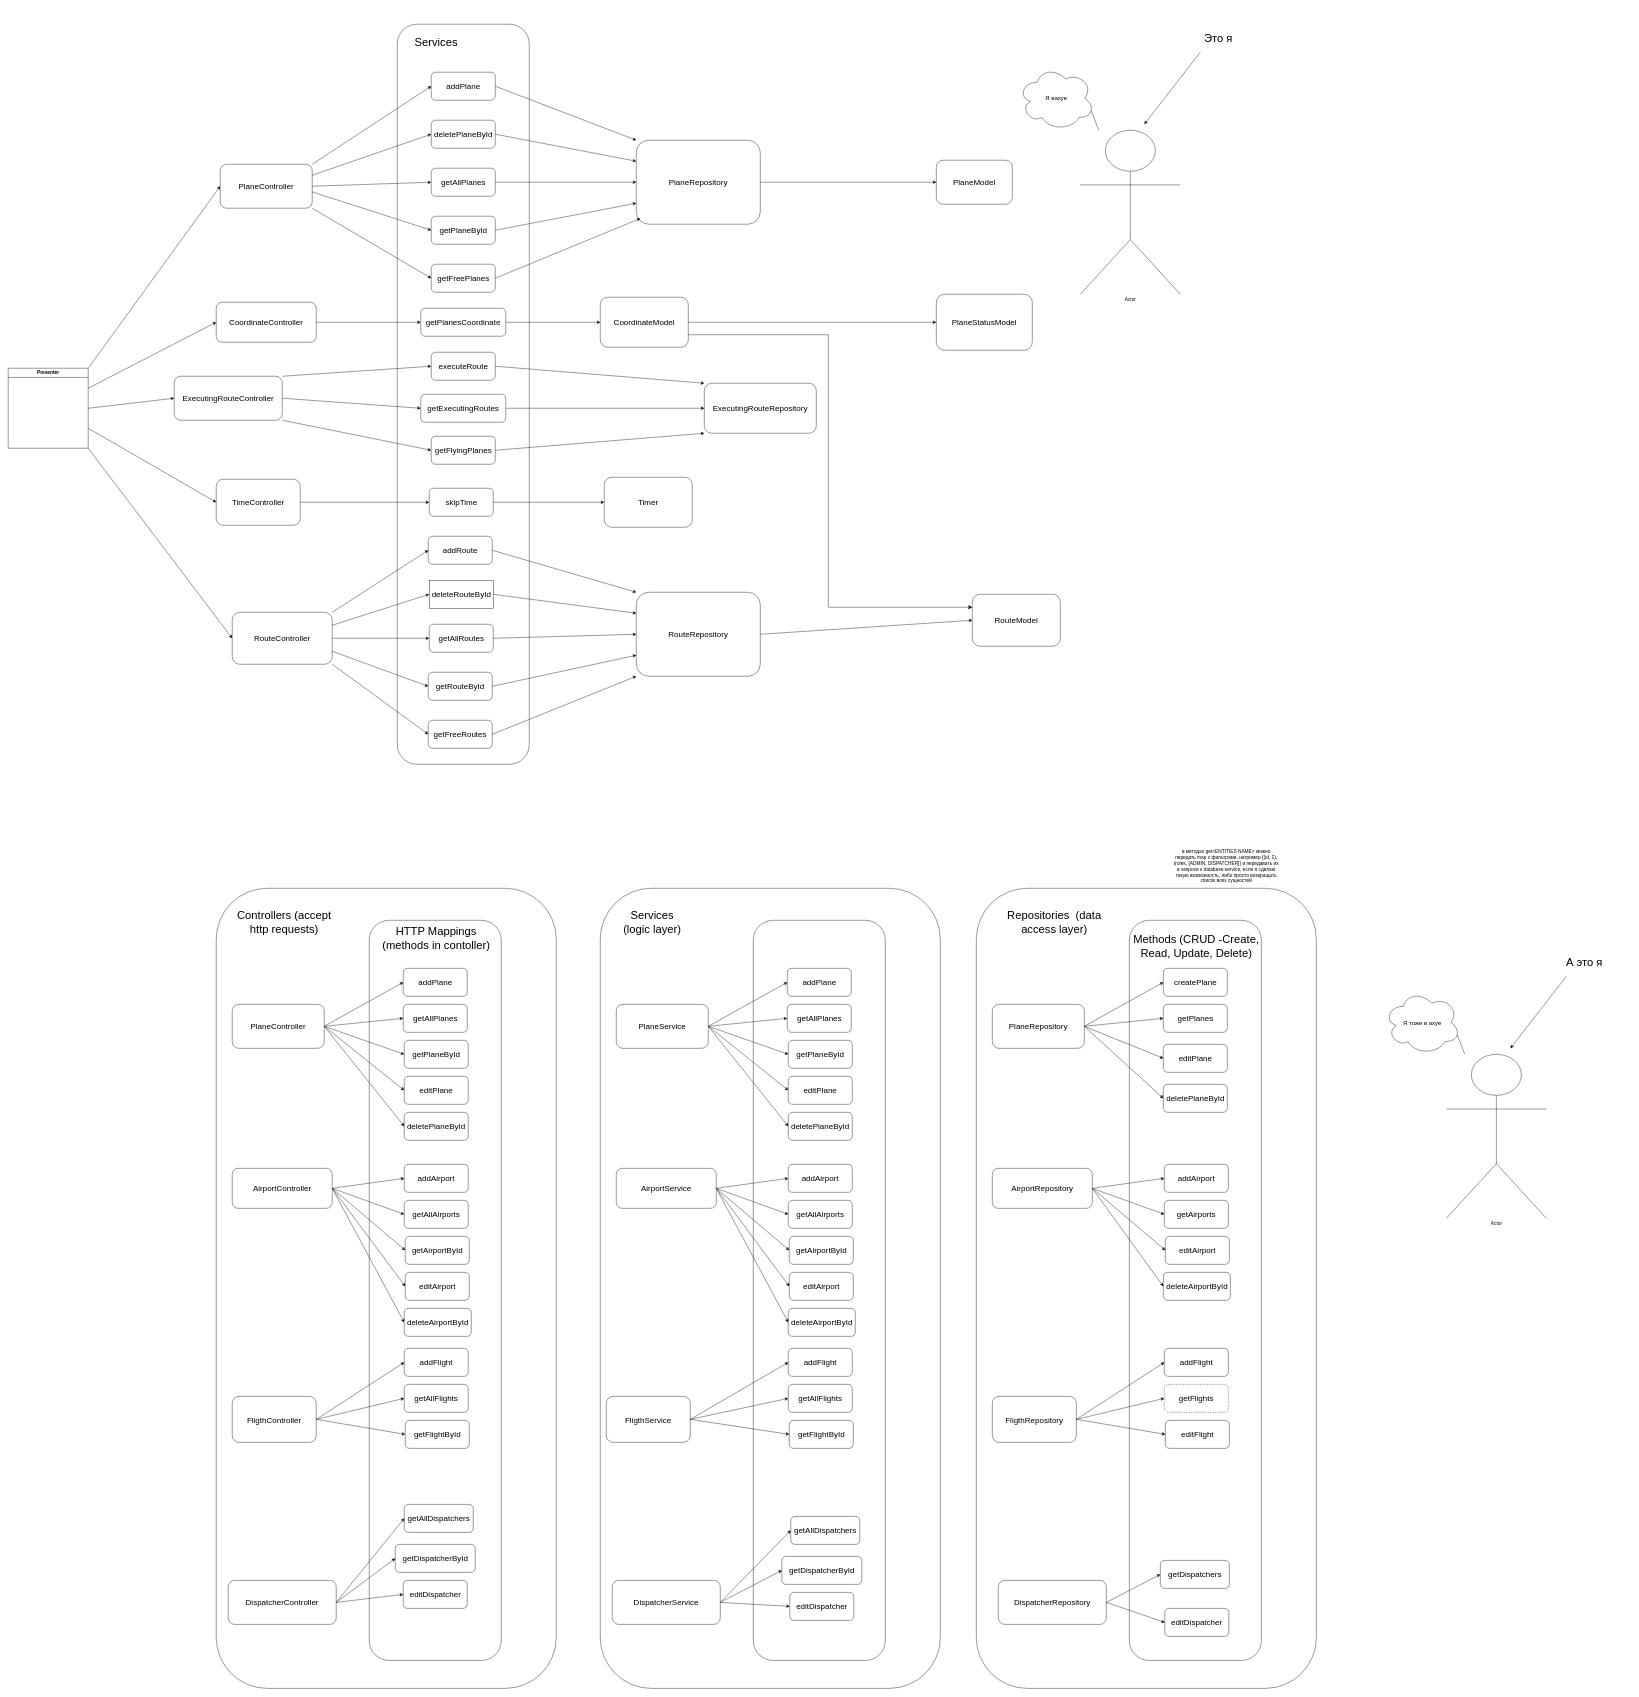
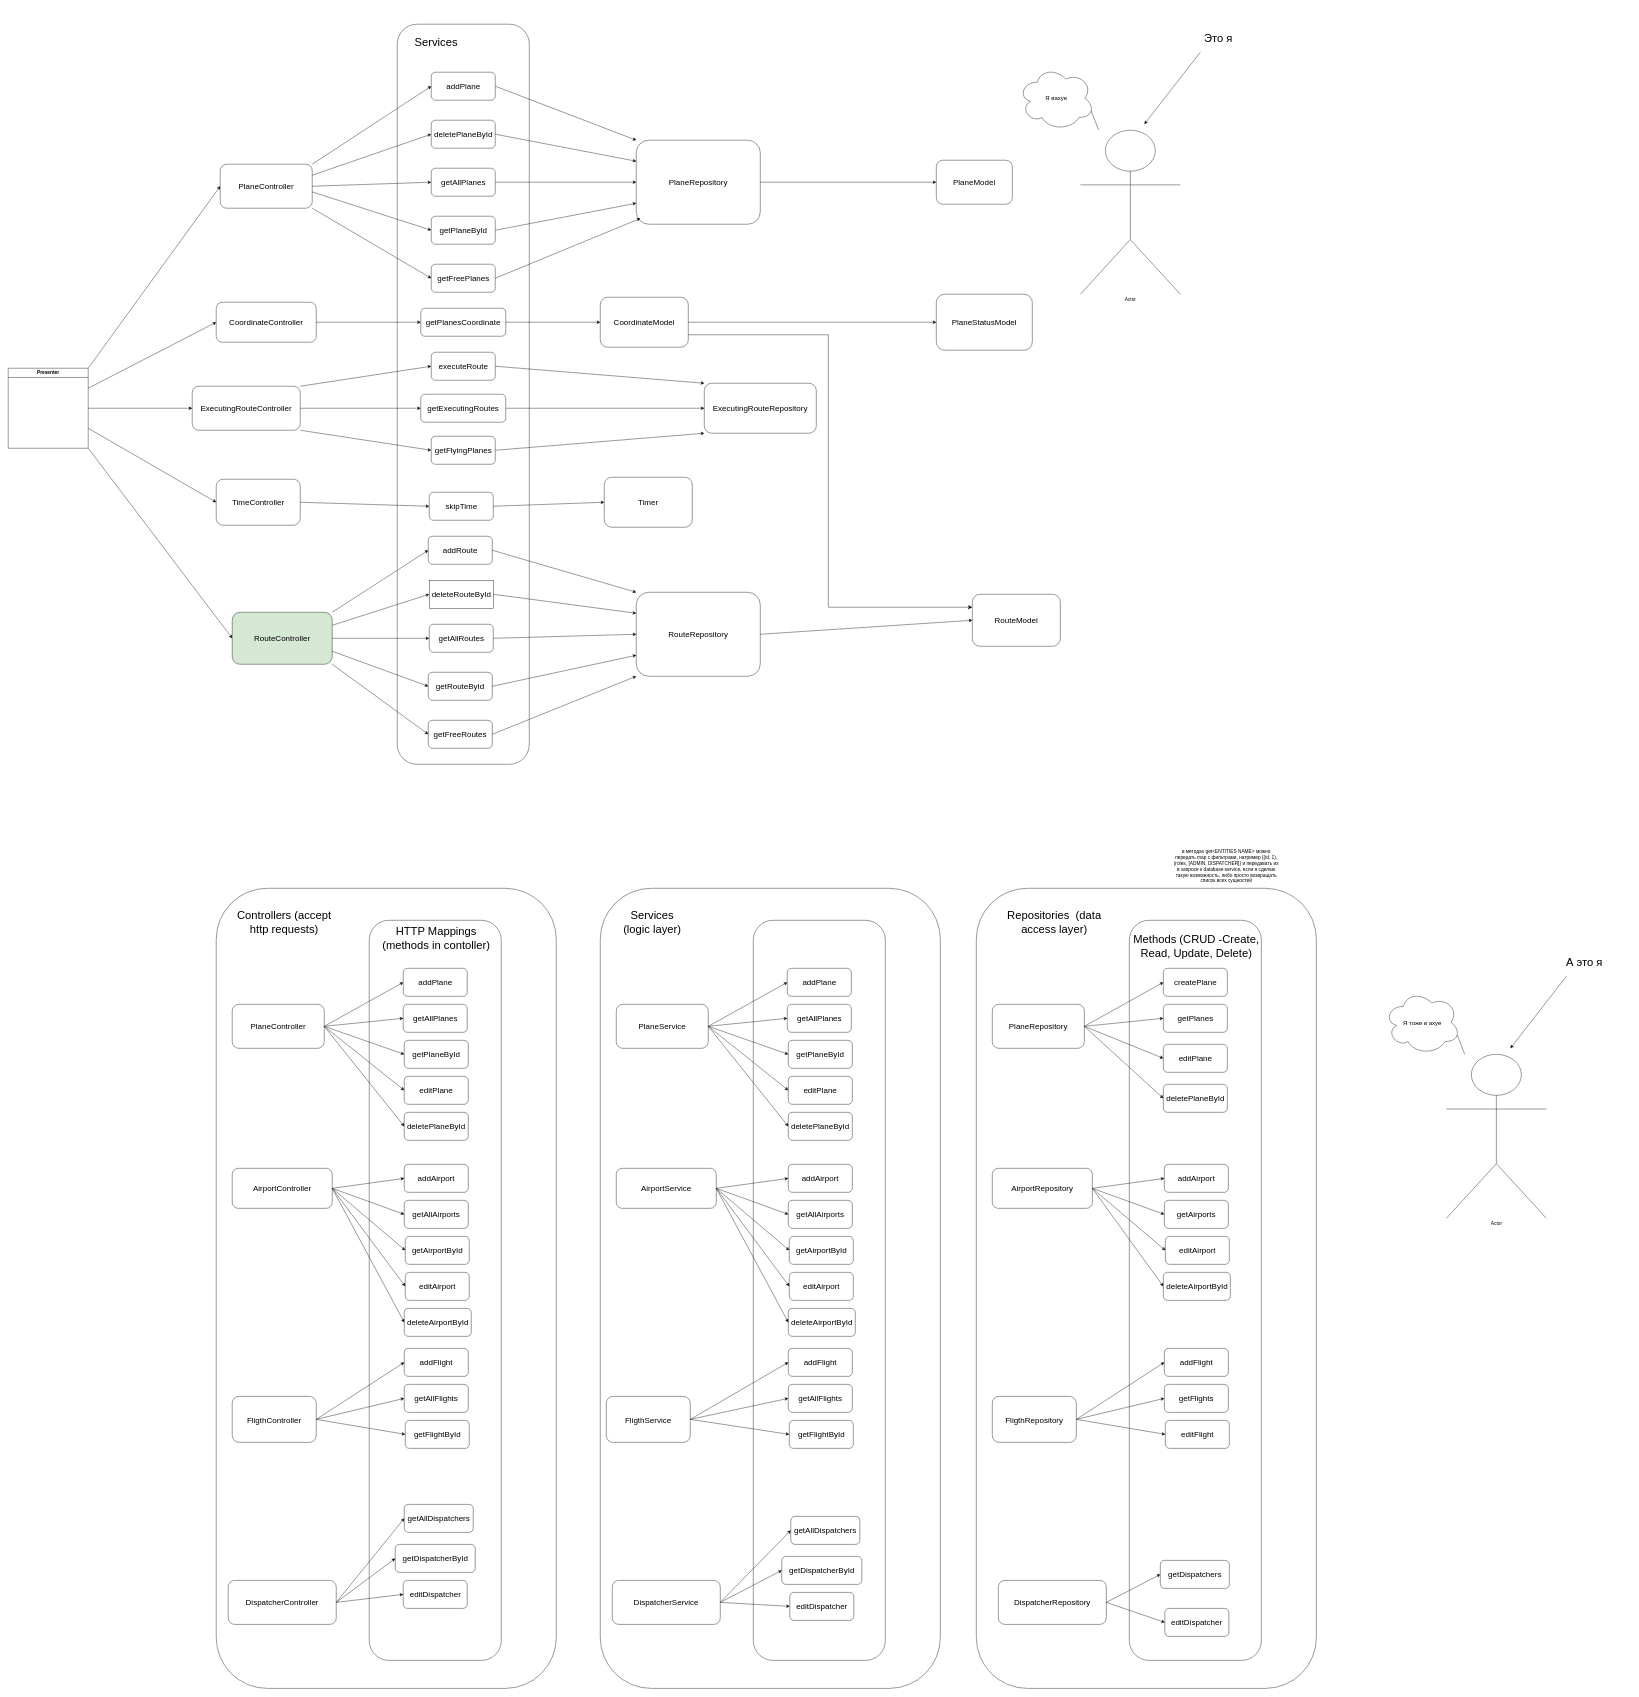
node "ExecutingRouteController": moved (228, 398) -> (246, 408)
node "skipTime": moved (461, 502) -> (461, 506)
node "RouteController": fillcolor #ffffff -> #d5e8d4
node "getFlights": style dashed -> solid
